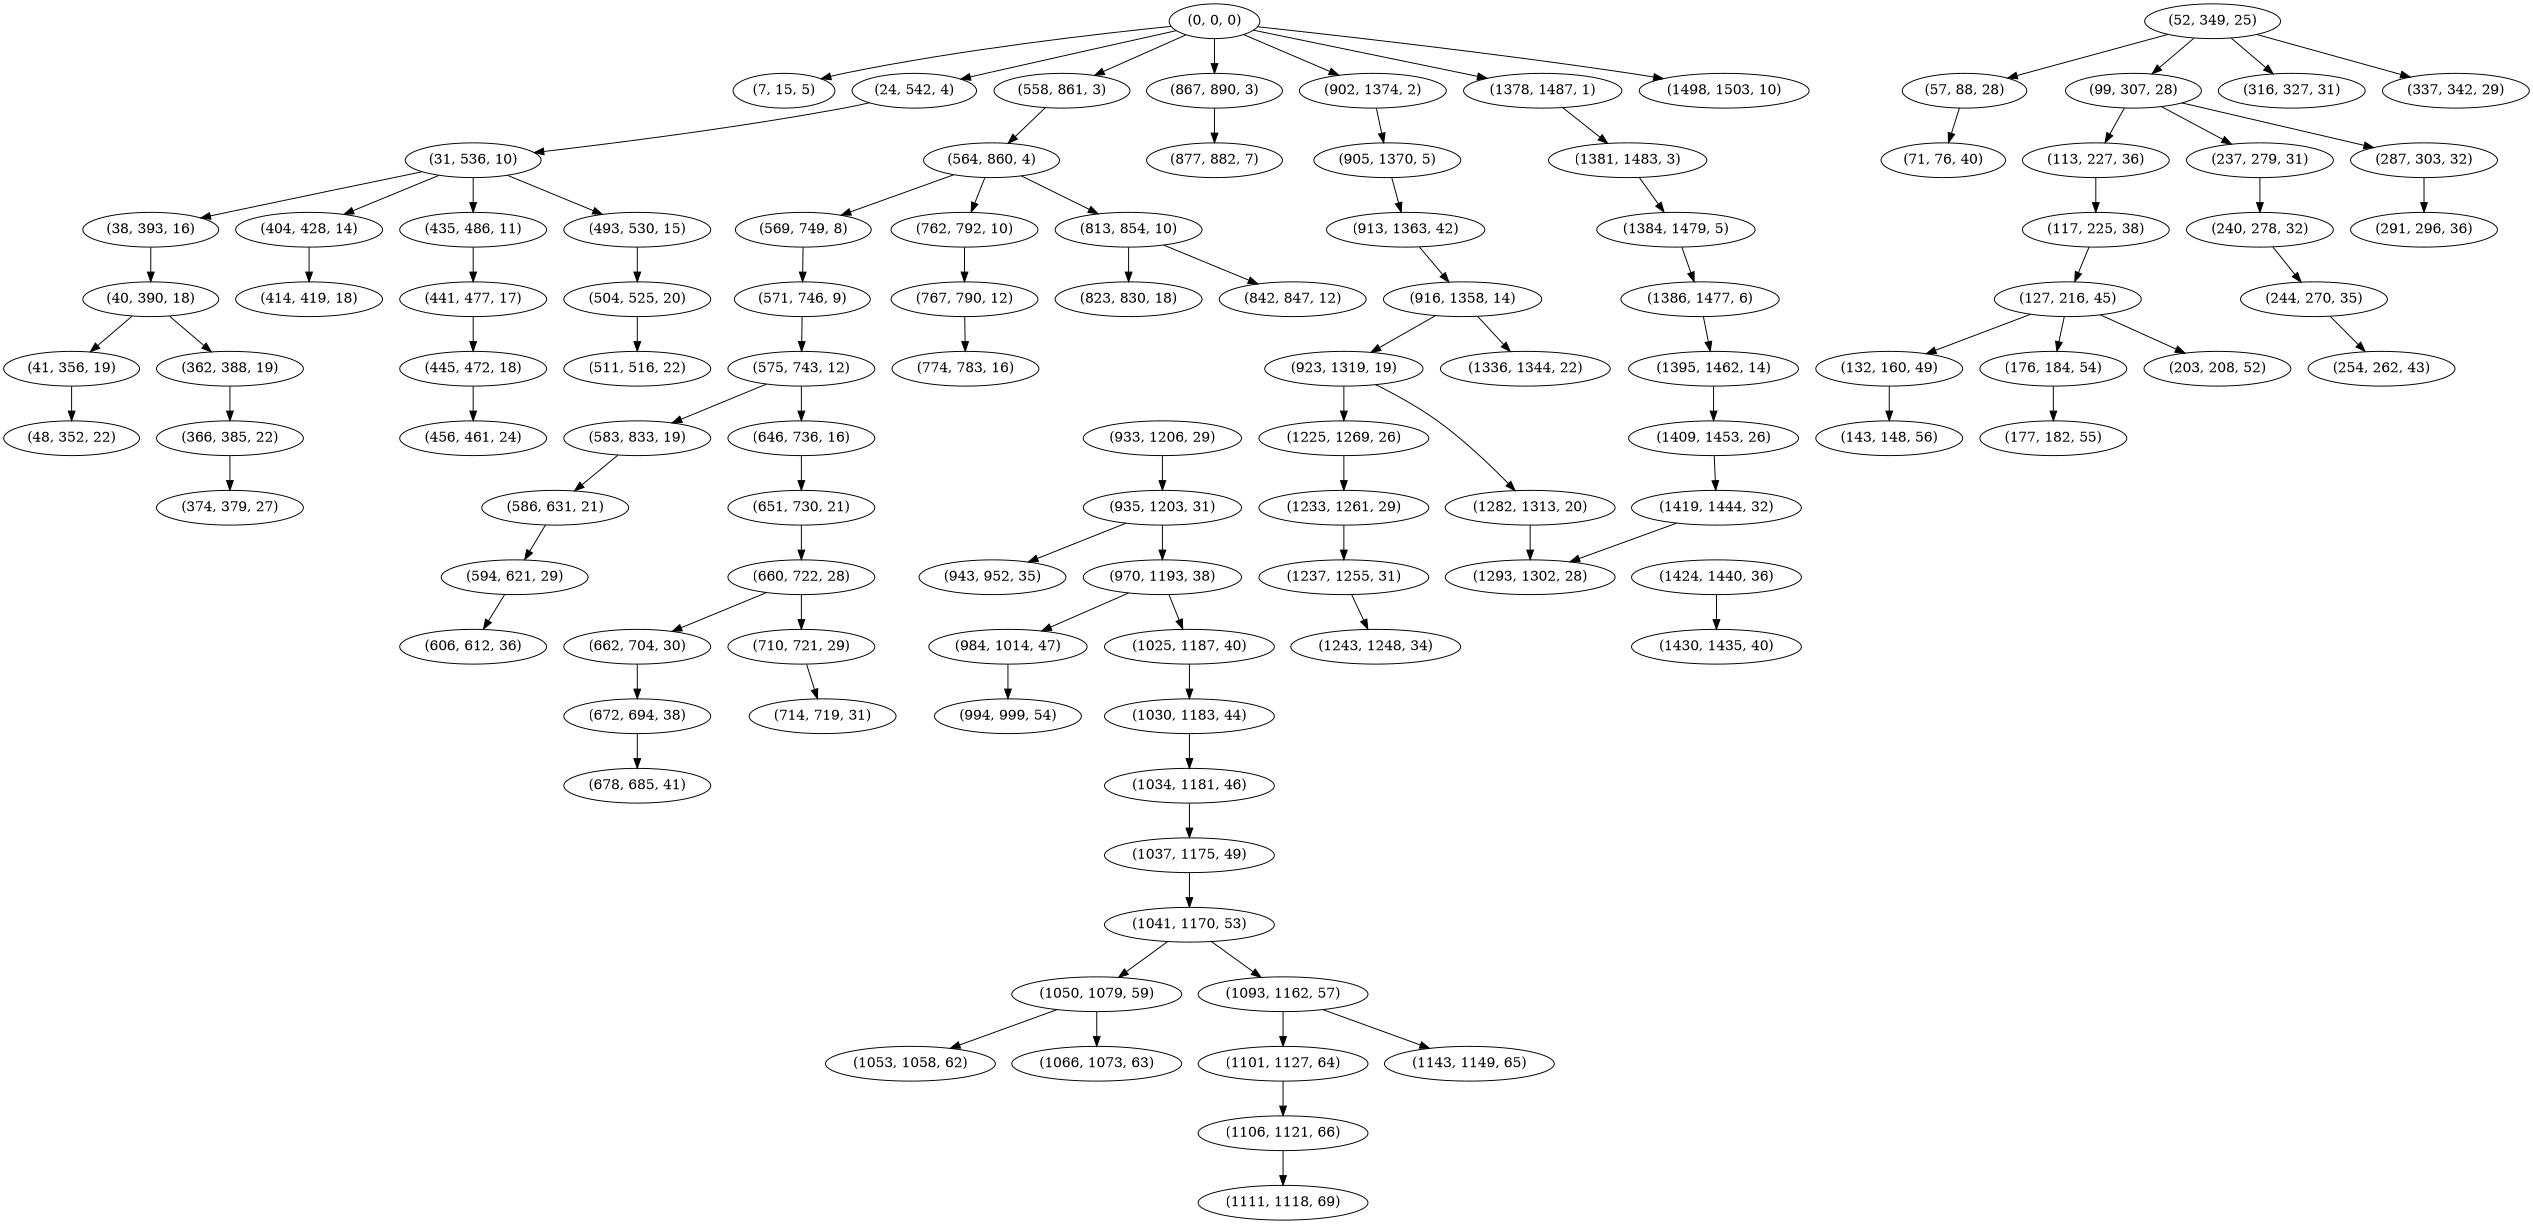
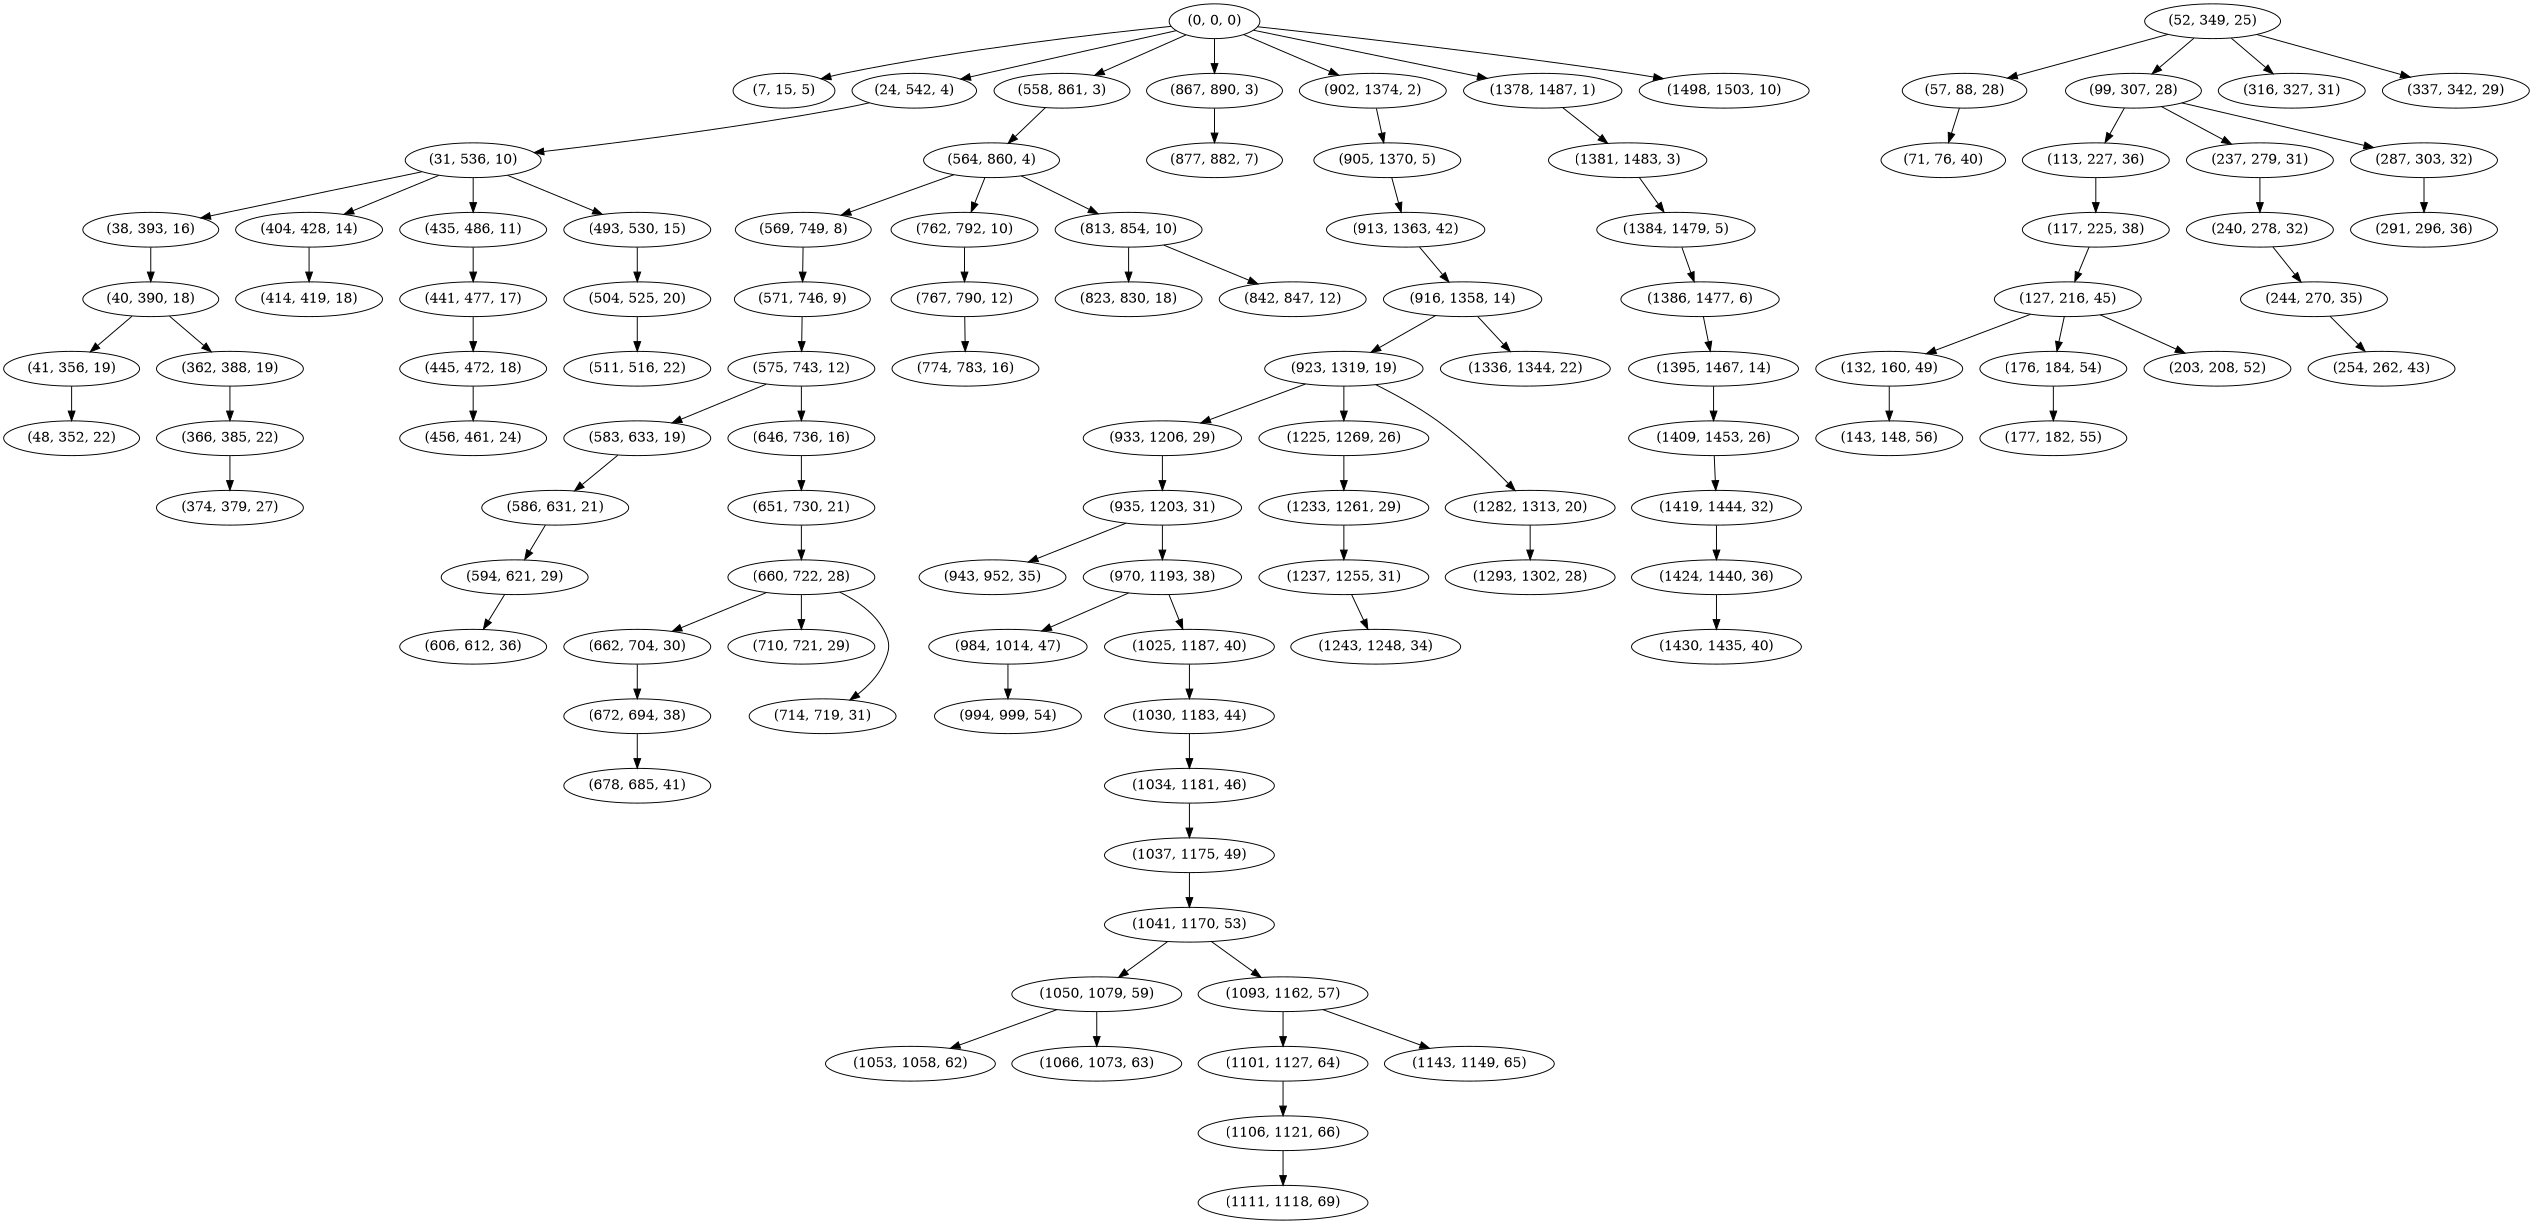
node "(1395, 1462, 14)": label "(1395, 1462, 14)" -> "(1395, 1467, 14)"
edge "(923, 1319, 19)" -> "(933, 1206, 29)": added
node "(583, 833, 19)": label "(583, 833, 19)" -> "(583, 633, 19)"
edge "(1419, 1444, 32)" -> "(1293, 1302, 28)": now "(1419, 1444, 32)" -> "(1424, 1440, 36)"
edge "(710, 721, 29)" -> "(714, 719, 31)": now "(660, 722, 28)" -> "(714, 719, 31)"
